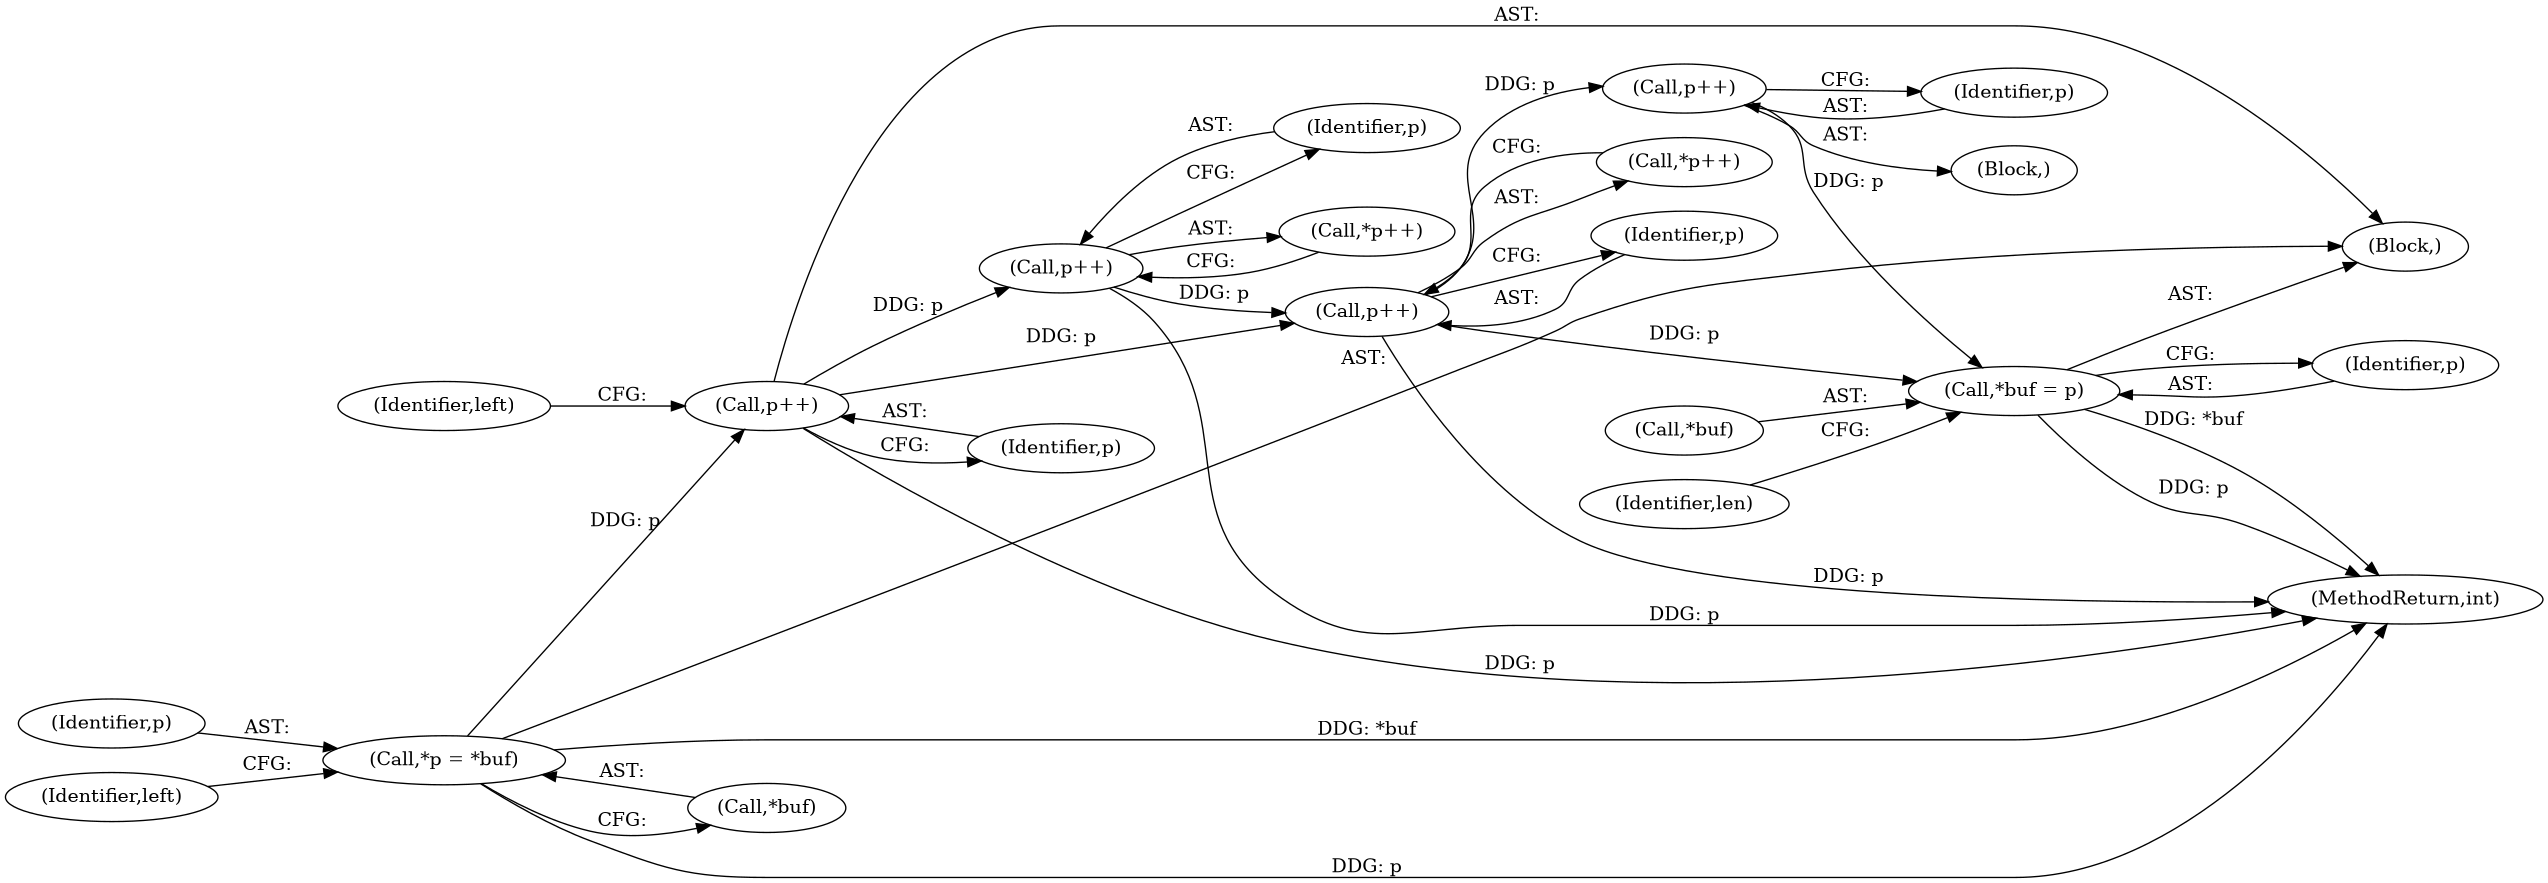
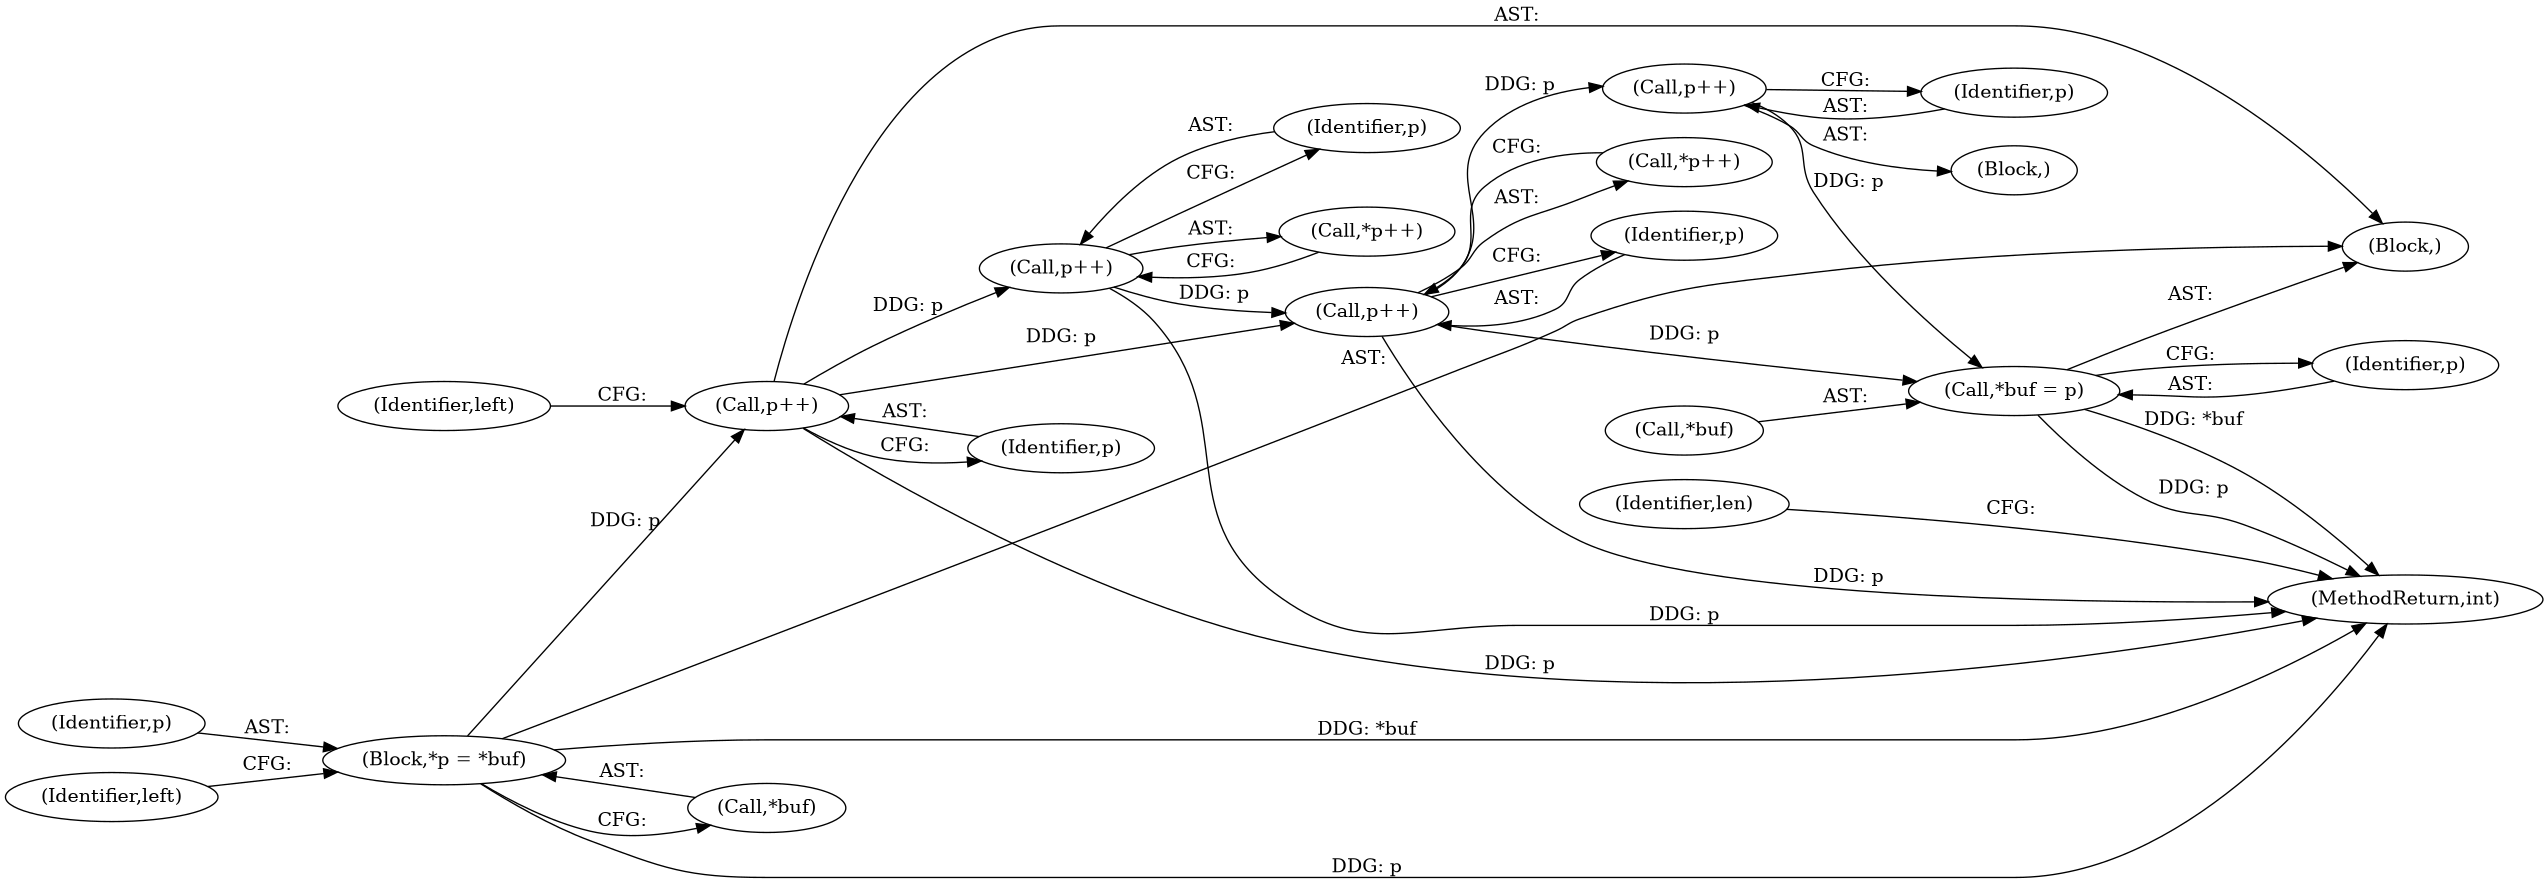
edge "(Identifier,len)" -> "(Call,*buf = p)": now "(Identifier,len)" -> "(MethodReturn,int)"
node "(Call,*p = *buf)": label "(Call,*p = *buf)" -> "(Block,*p = *buf)"
